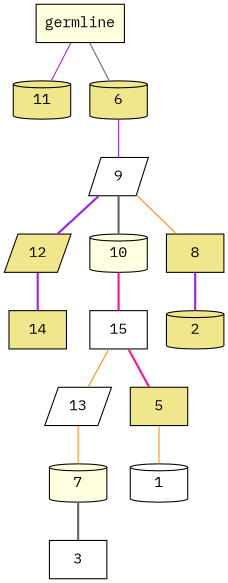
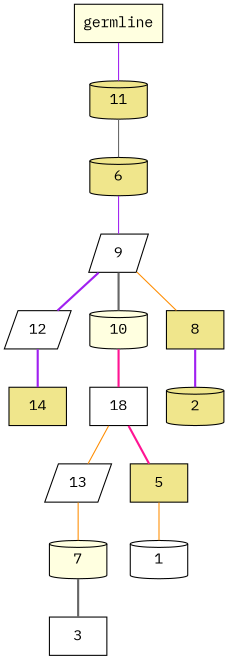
edge "germline" -- "6": now "11" -- "6"
node "12": fillcolor khaki -> white
node "15": label "15" -> "18"
